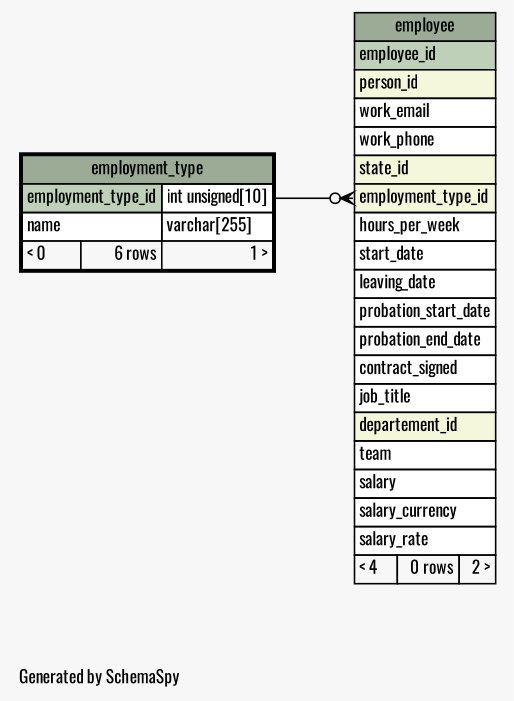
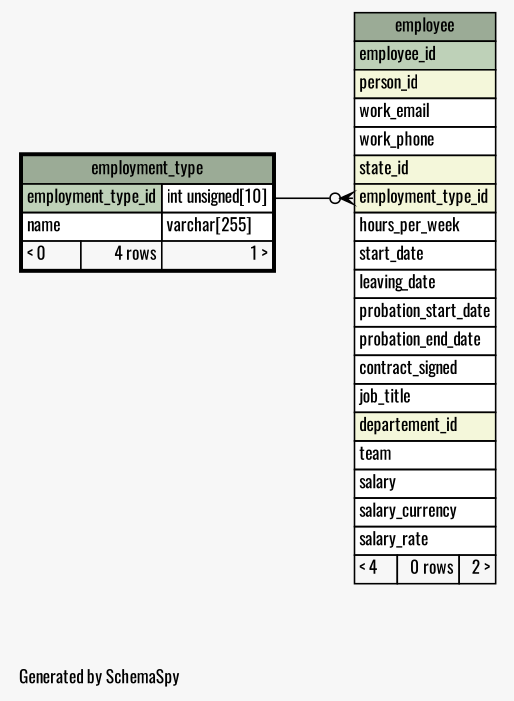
node "employment_type": text "6 rows" -> "4 rows"
